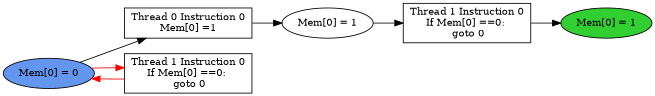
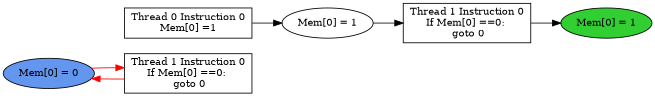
edge "Mem[0] = 0" -> "Thread 0 Instruction 0 Mem[0] =1": removed
